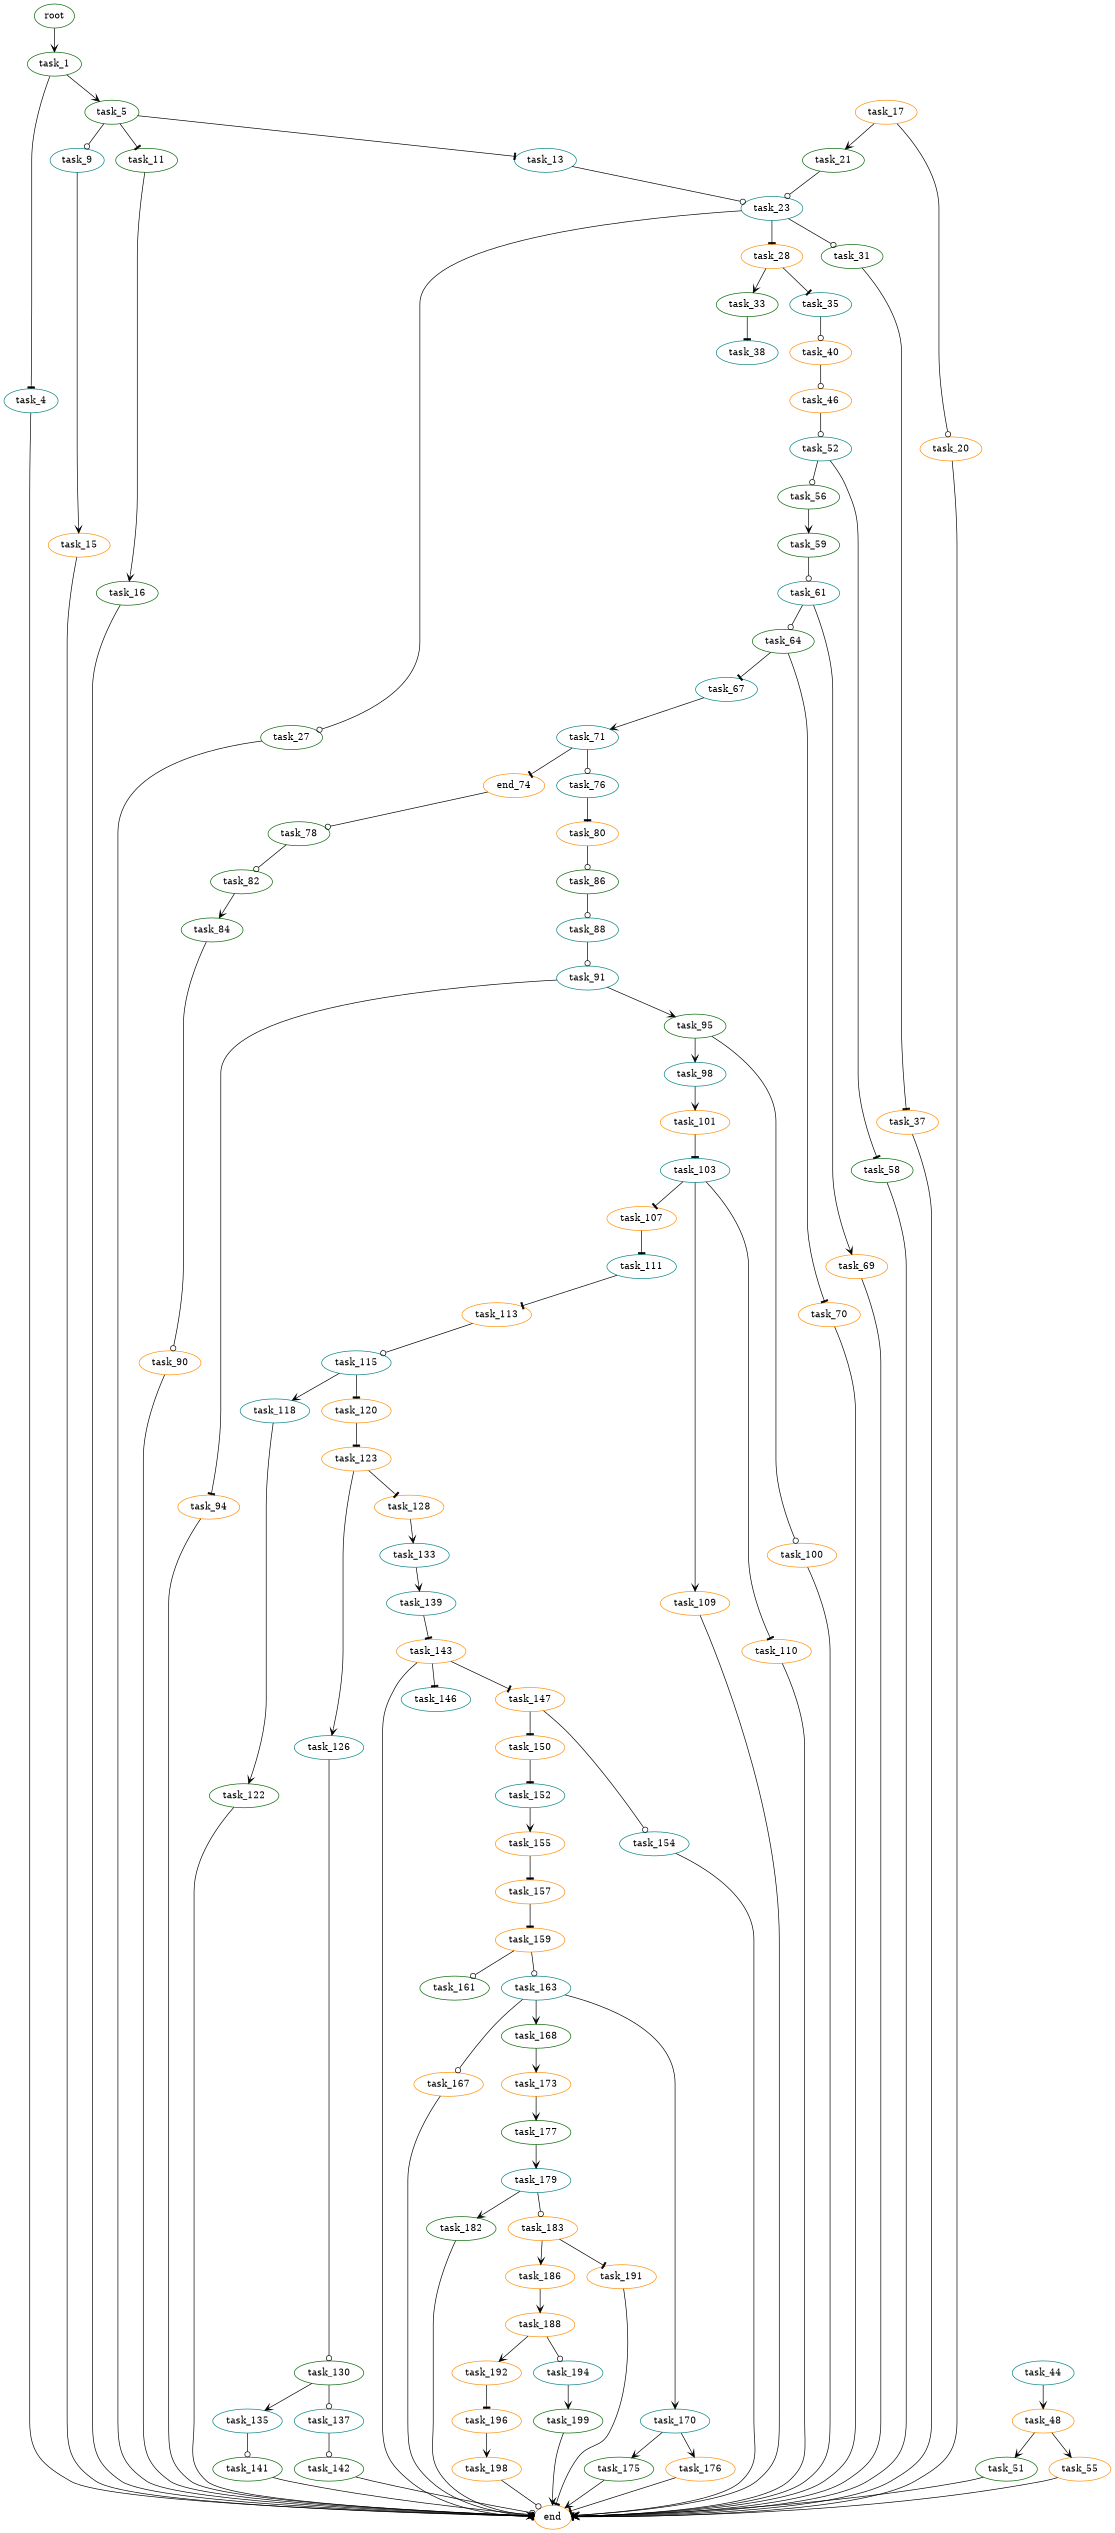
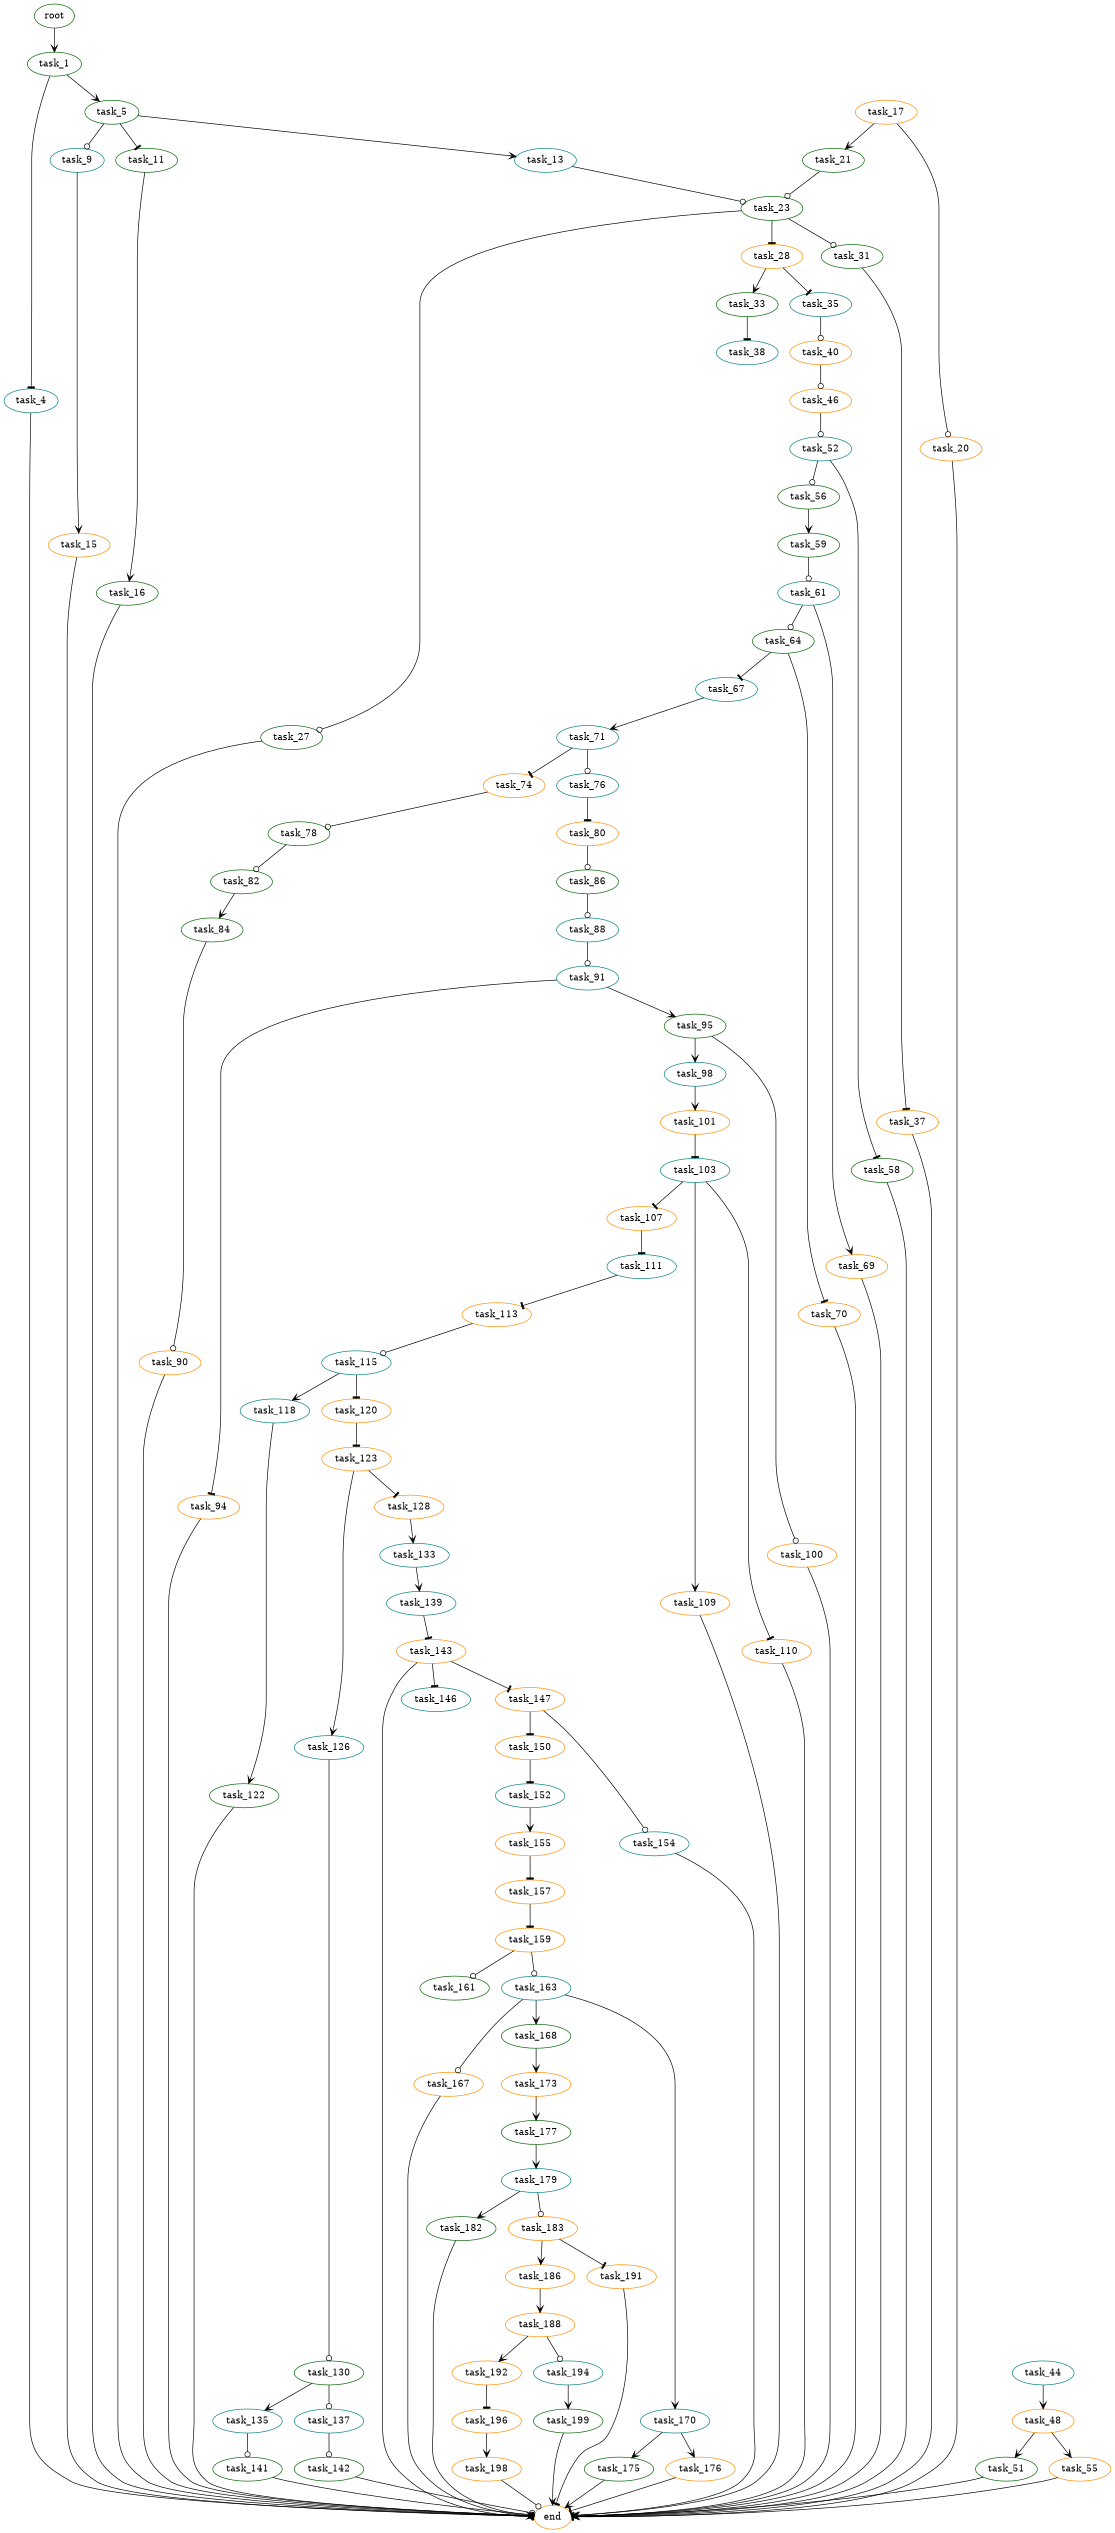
edge "task_5" -> "task_13": arrowhead tee -> vee
node "task_23": color teal -> darkgreen
node "end_74": label "end_74" -> "task_74"
